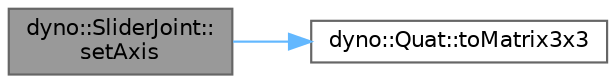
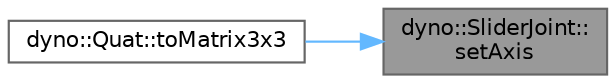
edge "dyno::SliderJoint:: setAxis" -> "dyno::Quat::toMatrix3x3": reversed
